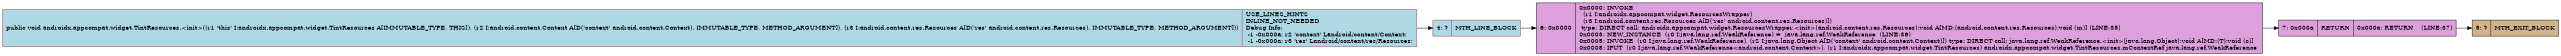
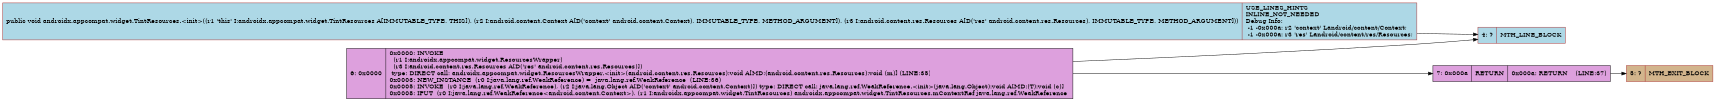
edge "4: ?" -> "6: 0x0000": reversed
node "5: ?": color black -> brown
